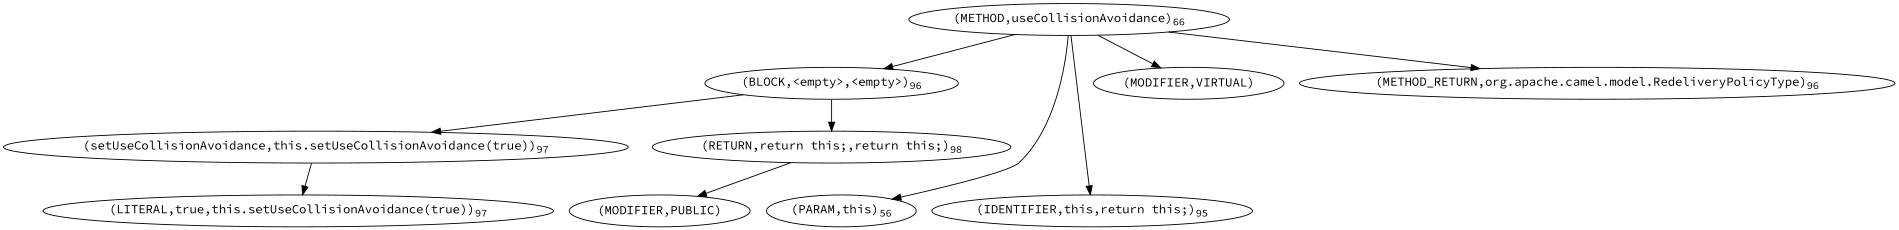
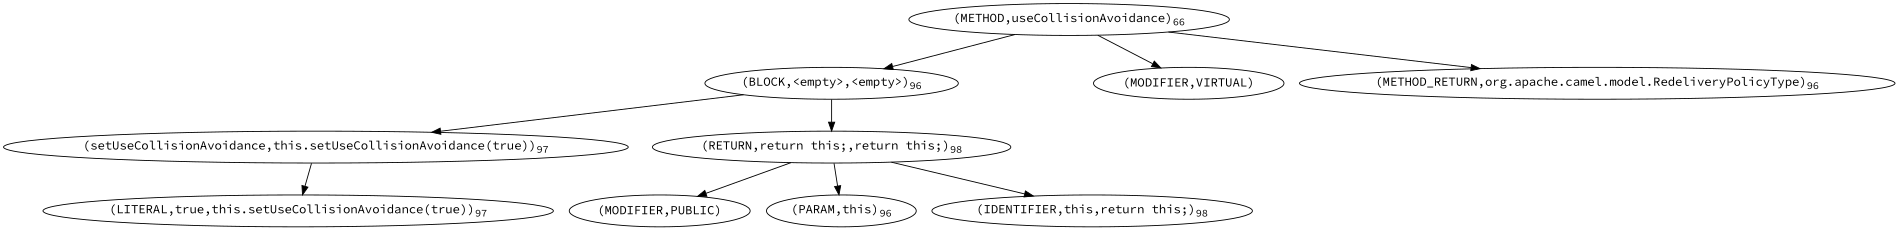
edge "(METHOD,useCollisionAvoidance)" -> "(IDENTIFIER,this,return this;)": now "(RETURN,return this;,return this;)" -> "(IDENTIFIER,this,return this;)"
edge "(METHOD,useCollisionAvoidance)" -> "(PARAM,this)": now "(RETURN,return this;,return this;)" -> "(PARAM,this)"
node "(PARAM,this)": text "56" -> "96"
node "(IDENTIFIER,this,return this;)": text "95" -> "98"
